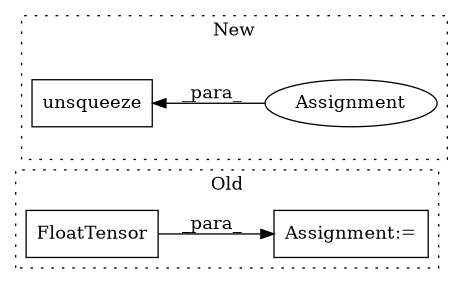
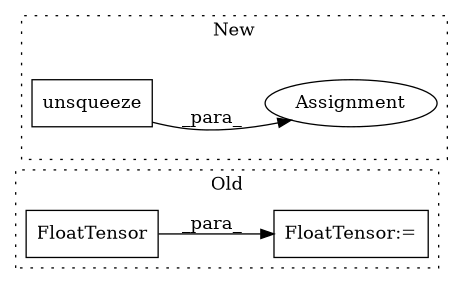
edge "Assignment" -> "unsqueeze": reversed
node "Assignment:=": label "Assignment:=" -> "FloatTensor:="
